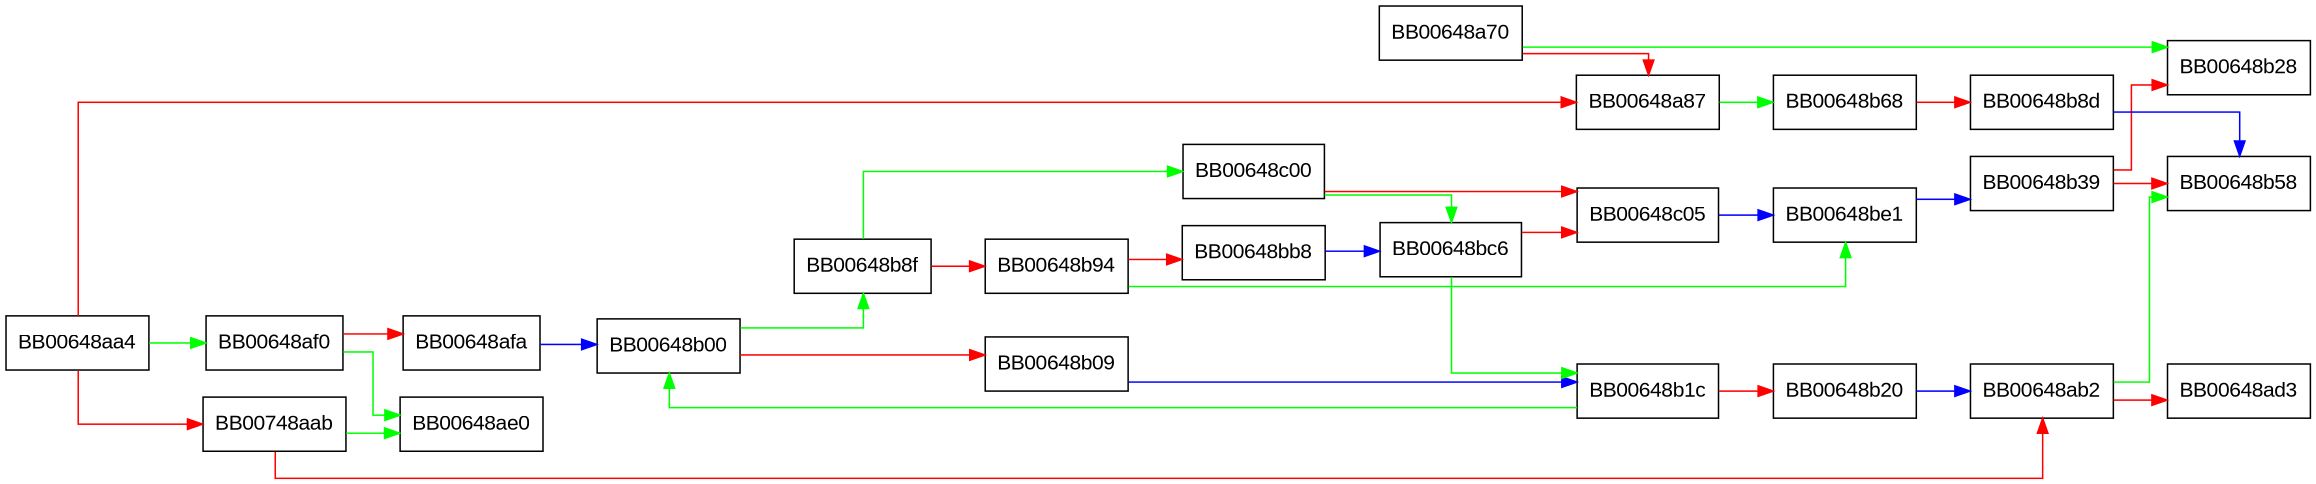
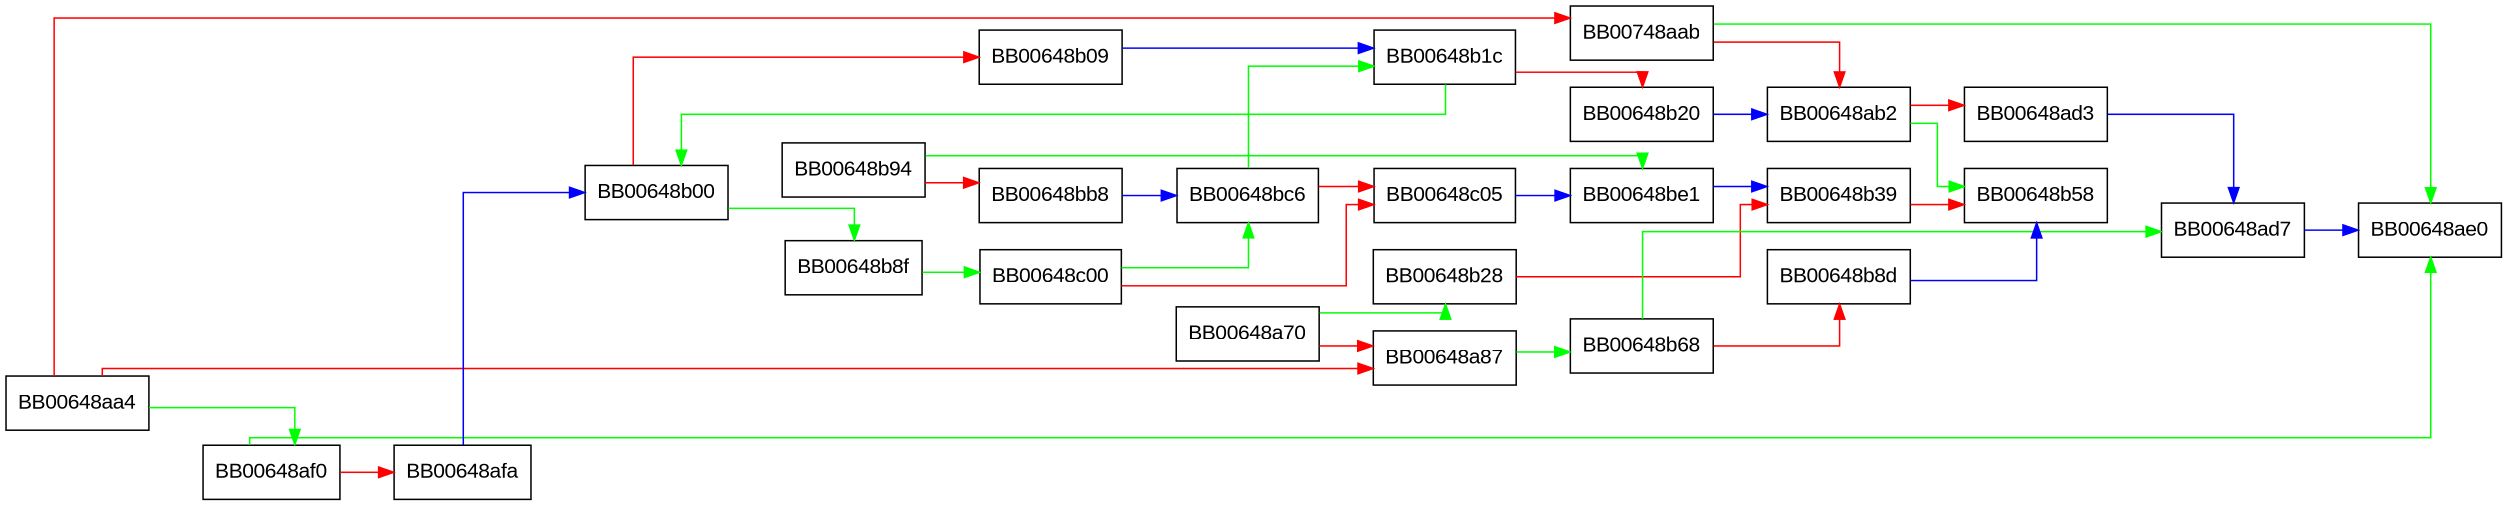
edge "BB00648b39" -> "BB00648b28": reversed
node "BB00648ad7": added
edge "BB00648b8f" -> "BB00648b94": removed
